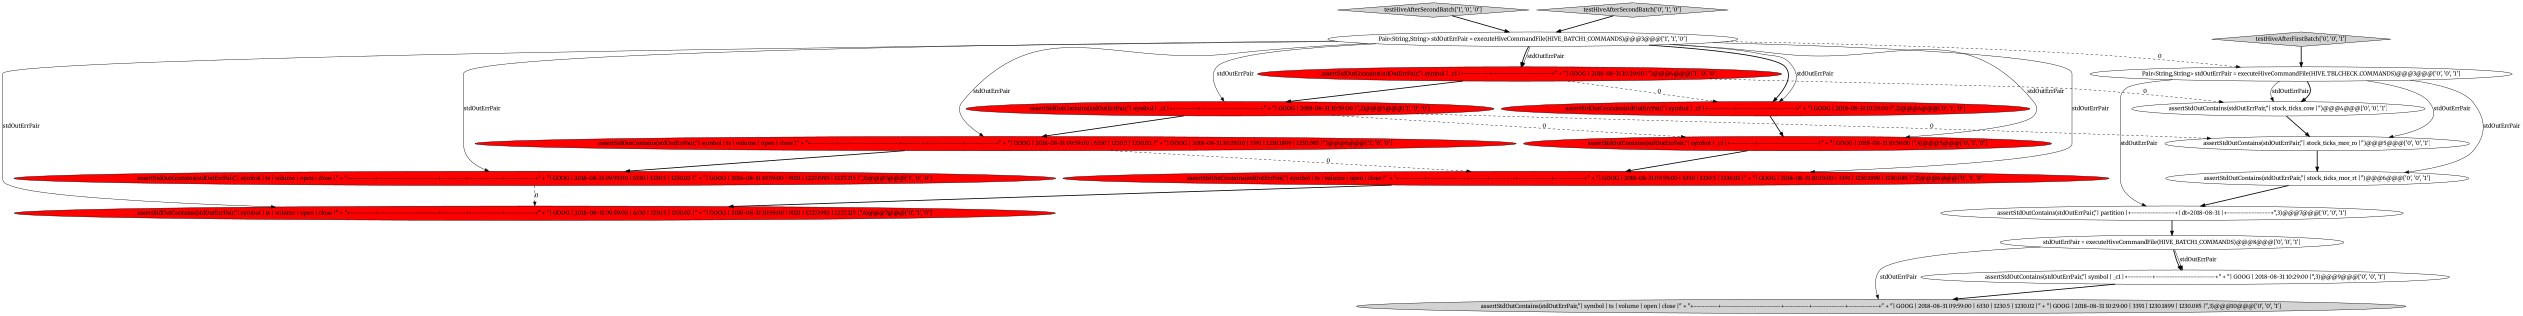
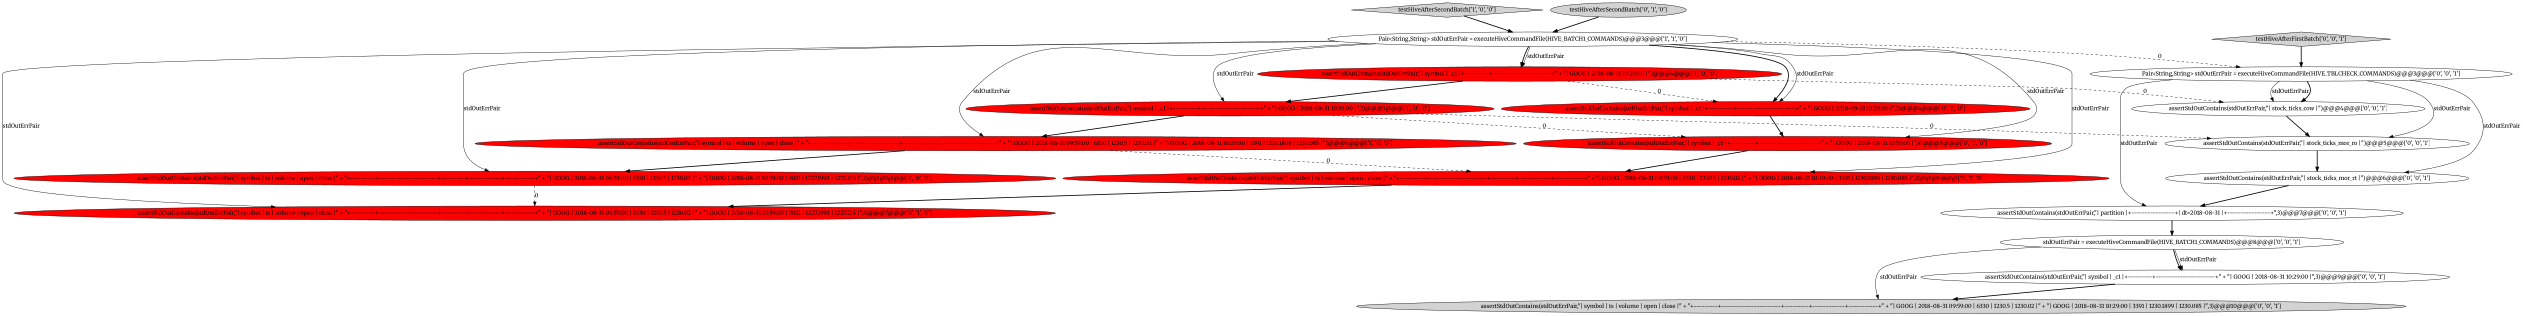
node "testHiveAfterSecondBatch['0', '1', '0']": shape diamond -> ellipse
